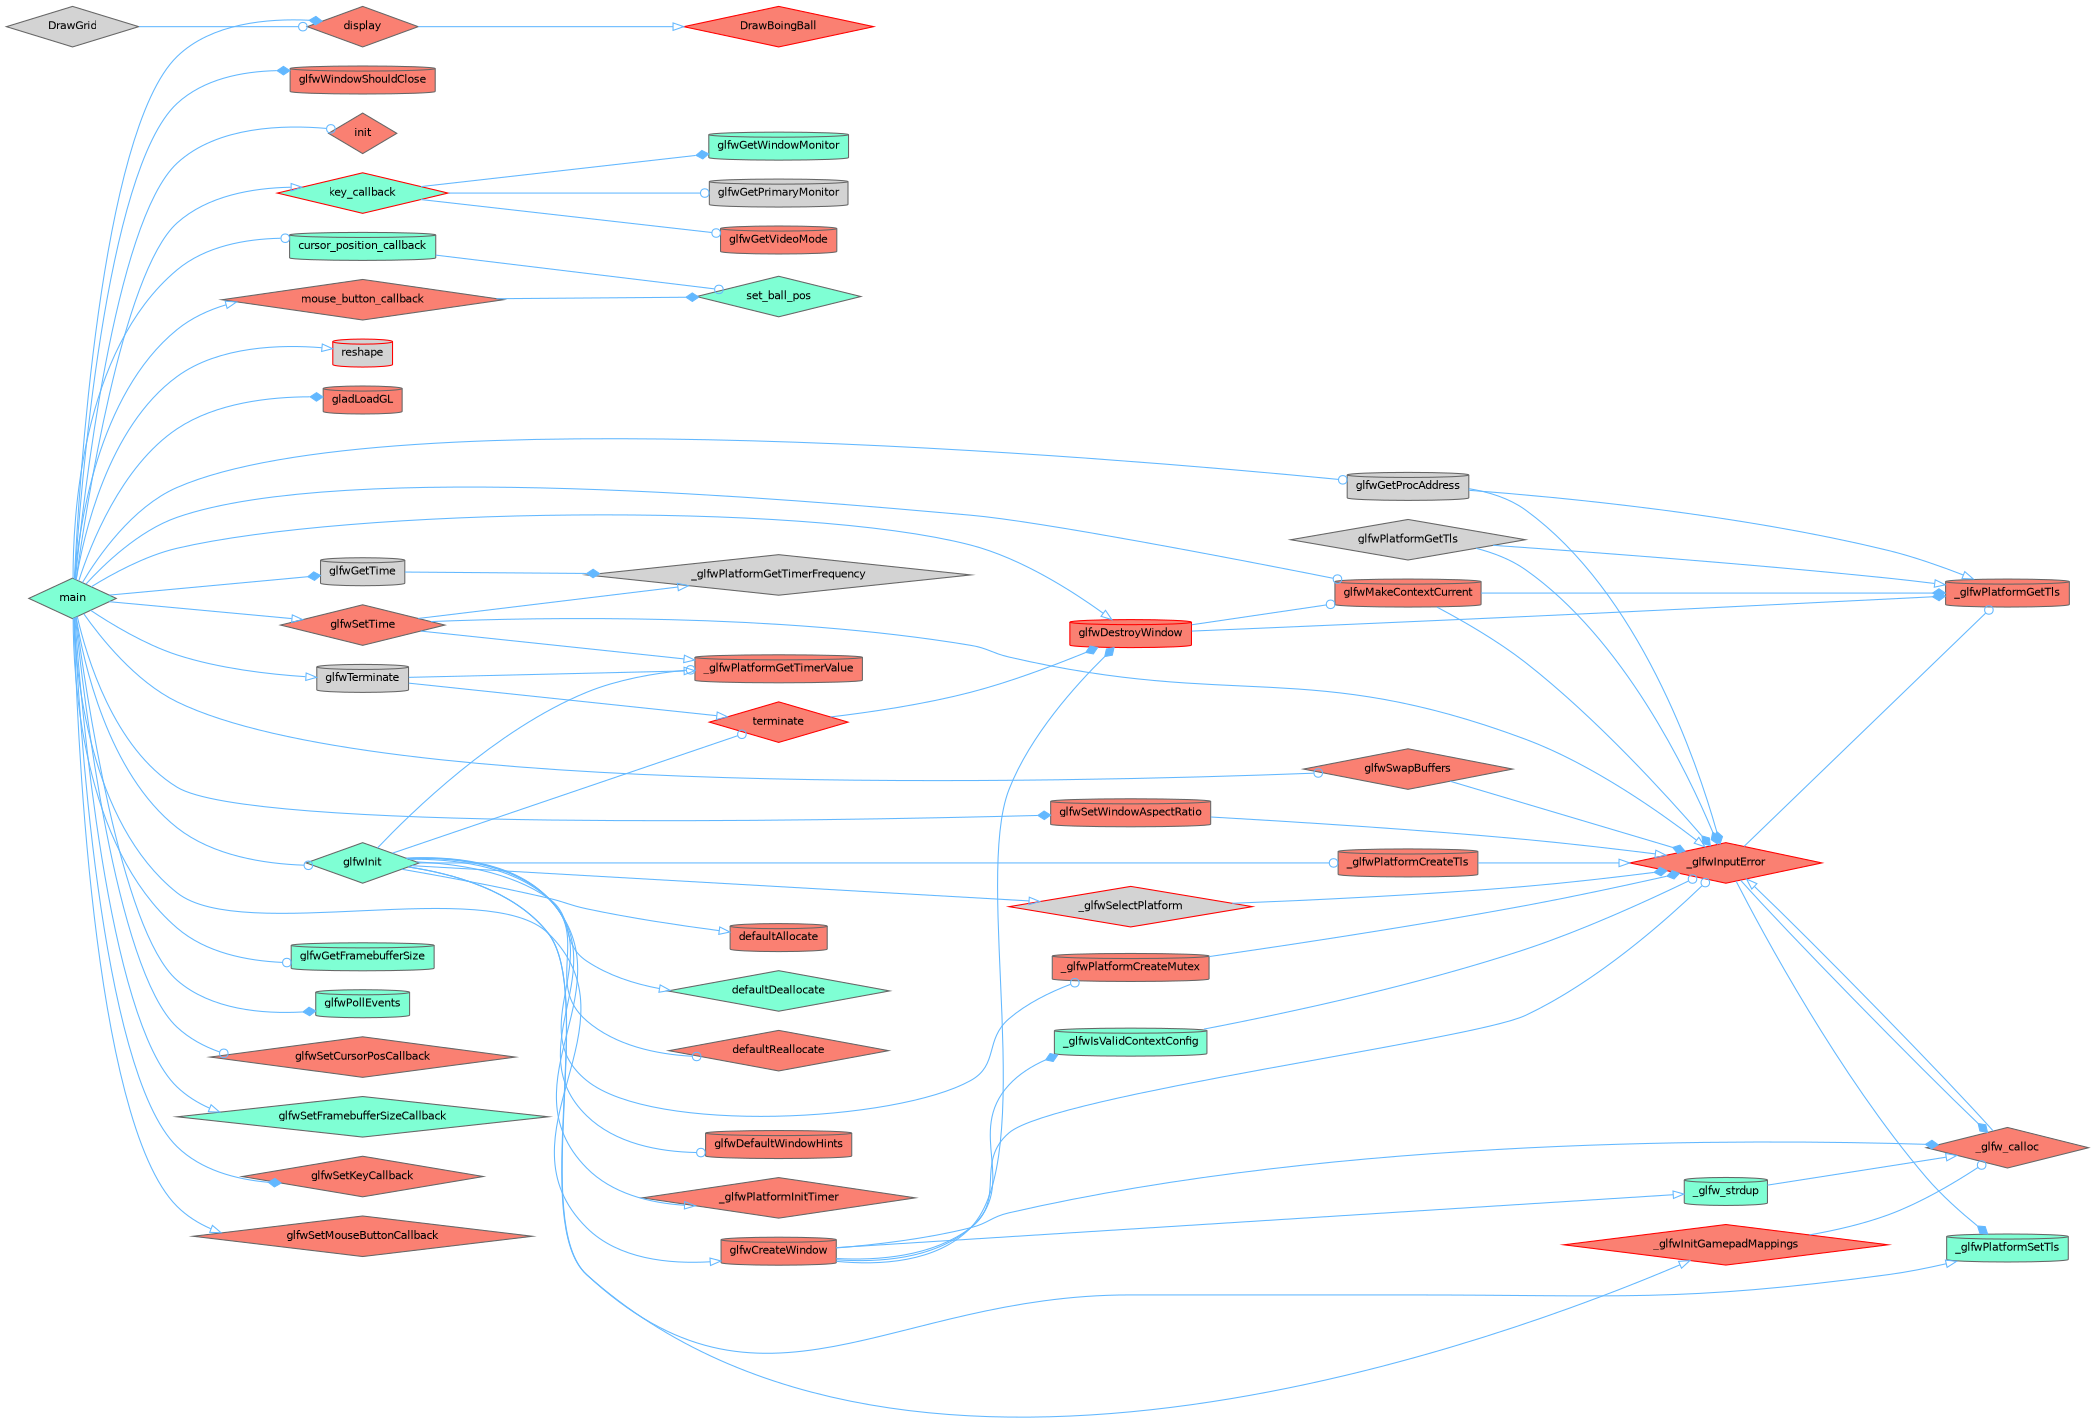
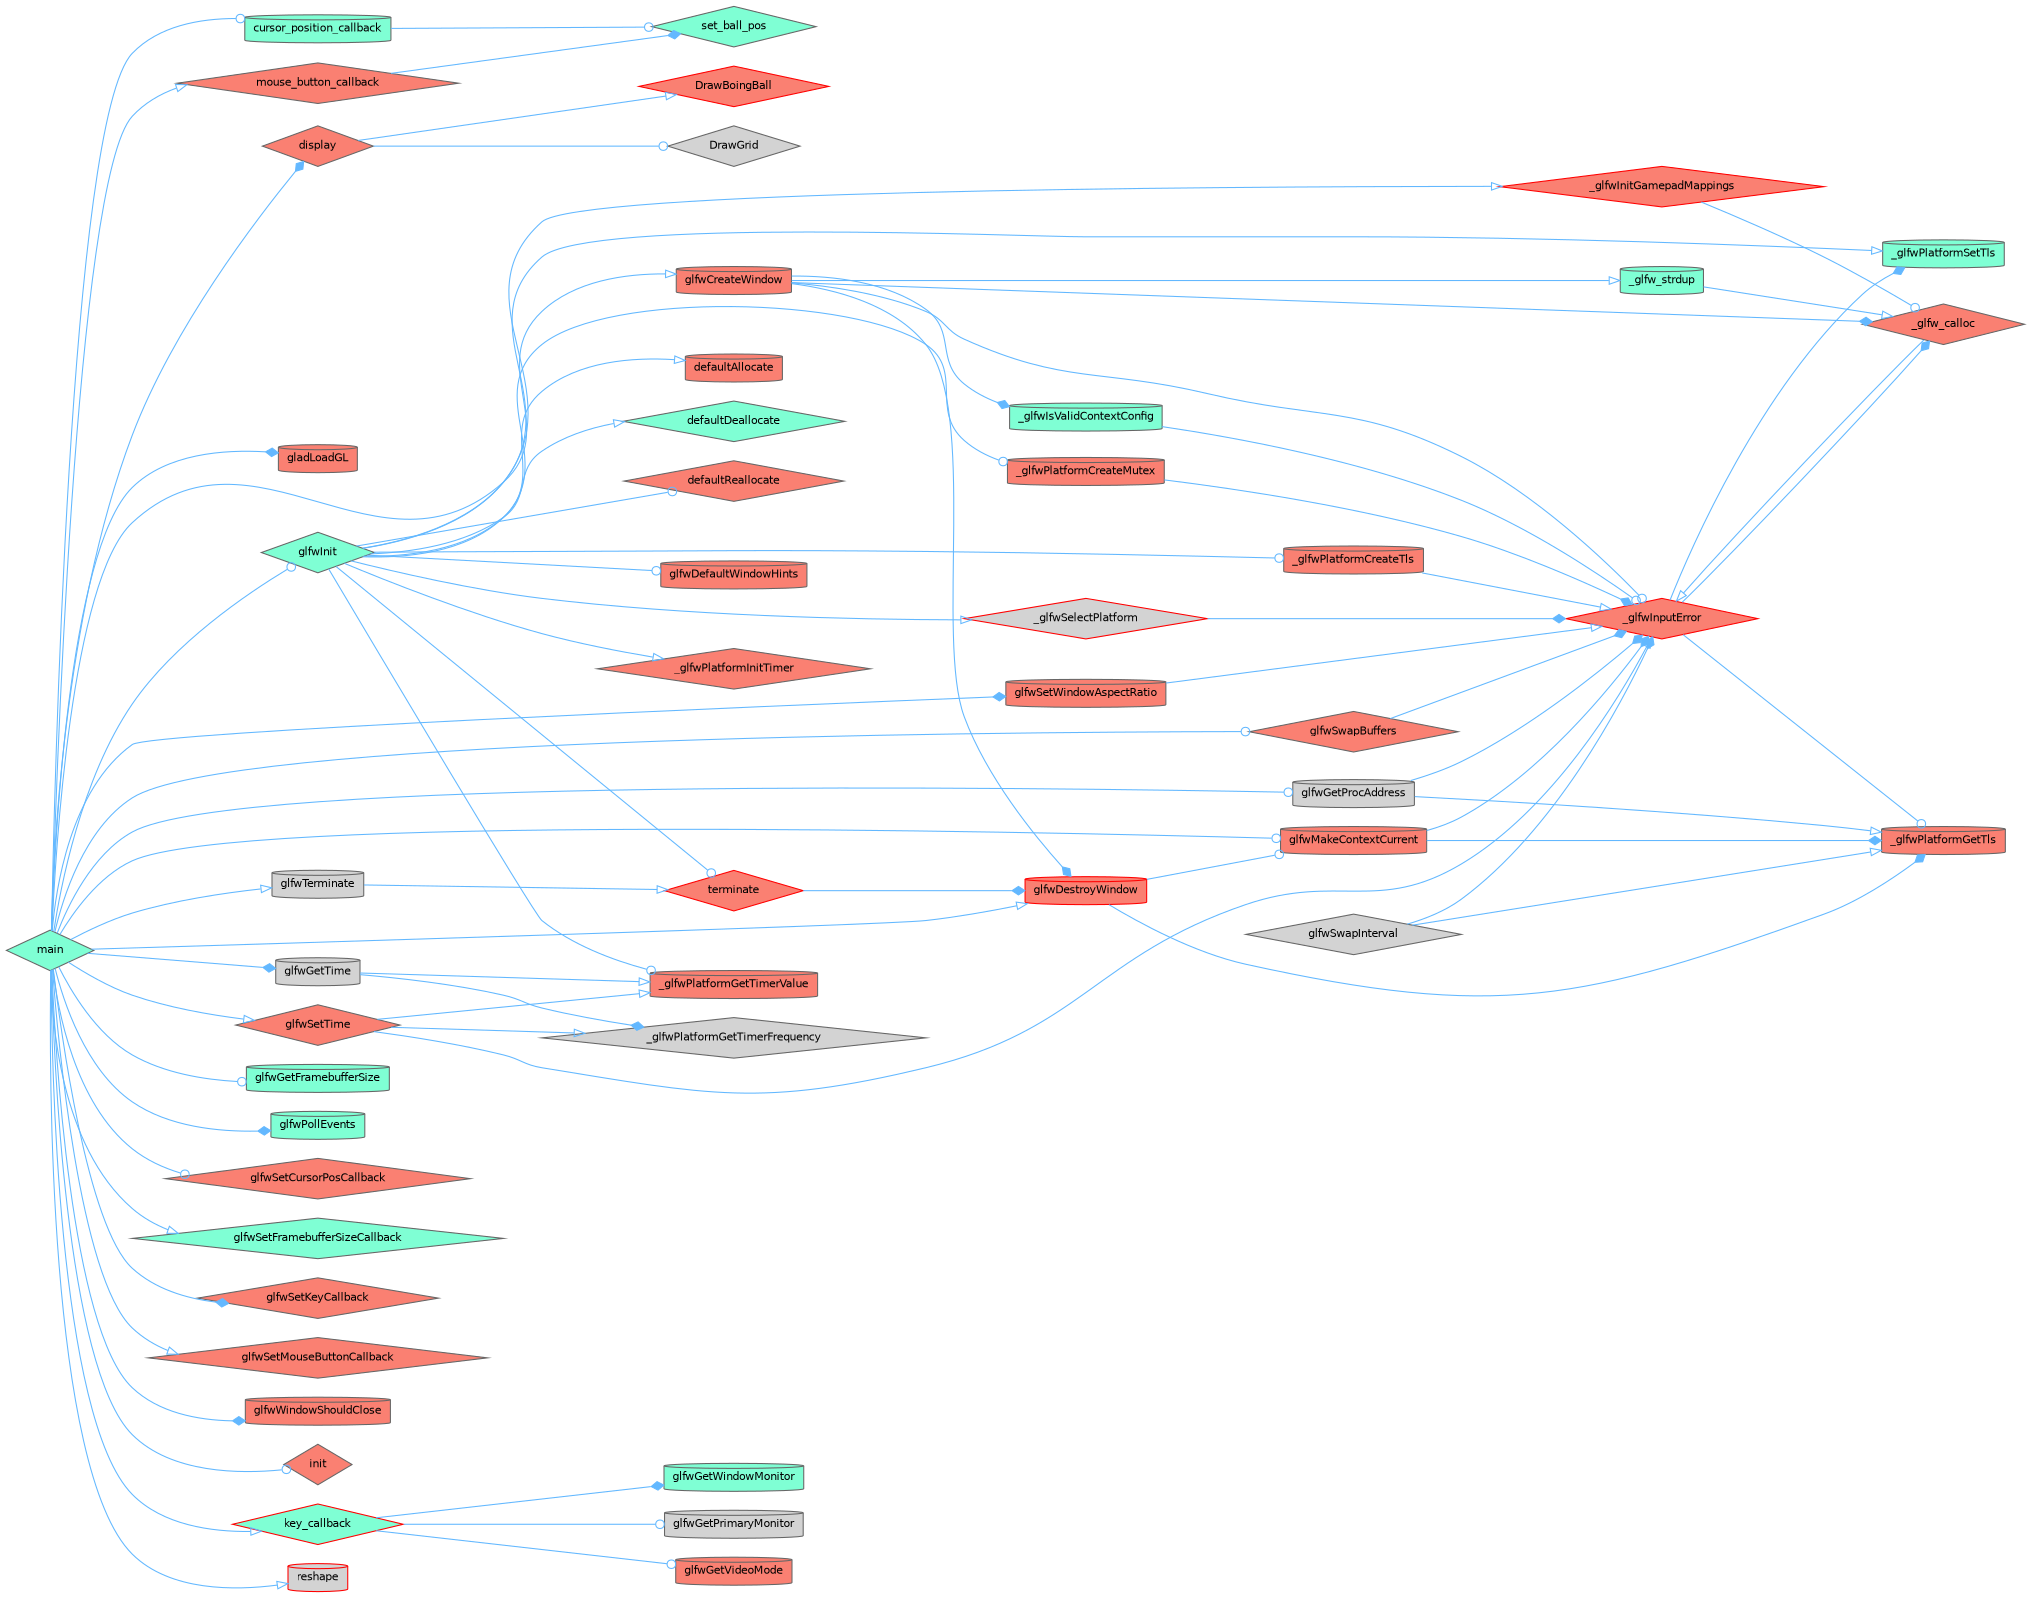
edge "DrawGrid" -> "display": reversed
node "glfwPlatformGetTls": label "glfwPlatformGetTls" -> "glfwSwapInterval"
edge "glfwTerminate" -> "_glfwPlatformGetTimerValue": now "glfwGetTime" -> "_glfwPlatformGetTimerValue"
